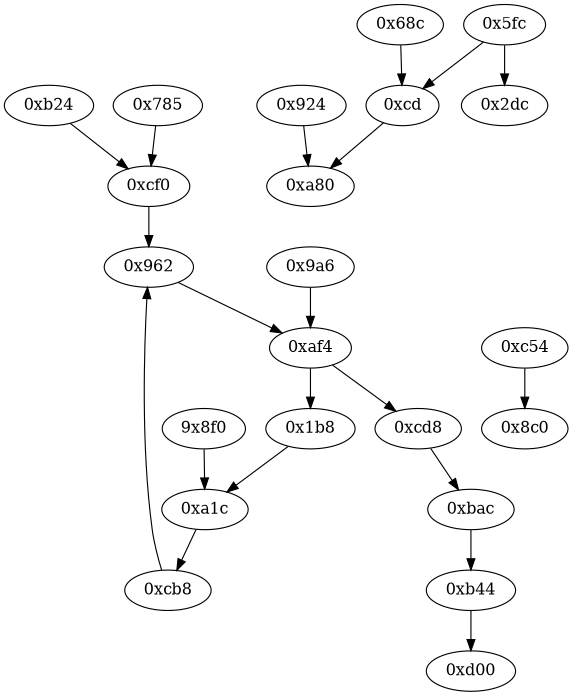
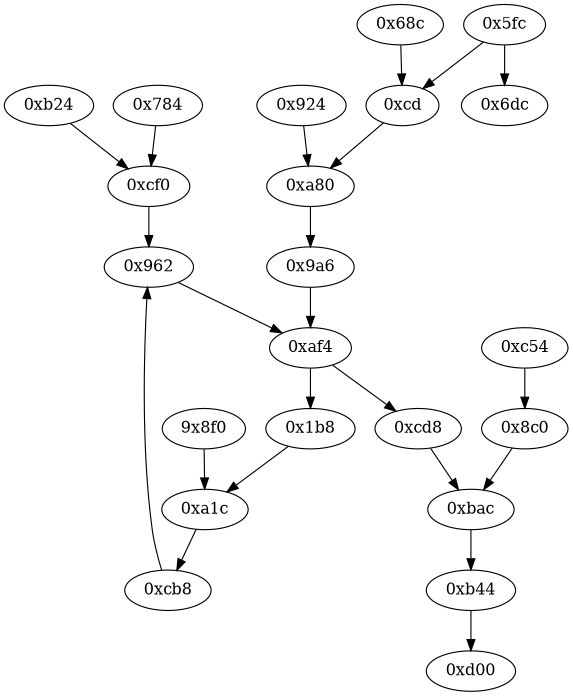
node "0x785": label "0x785" -> "0x784"
node "0x2dc": label "0x2dc" -> "0x6dc"
edge "0xa80" -> "0x9a6": added
edge "0x8c0" -> "0xbac": added
